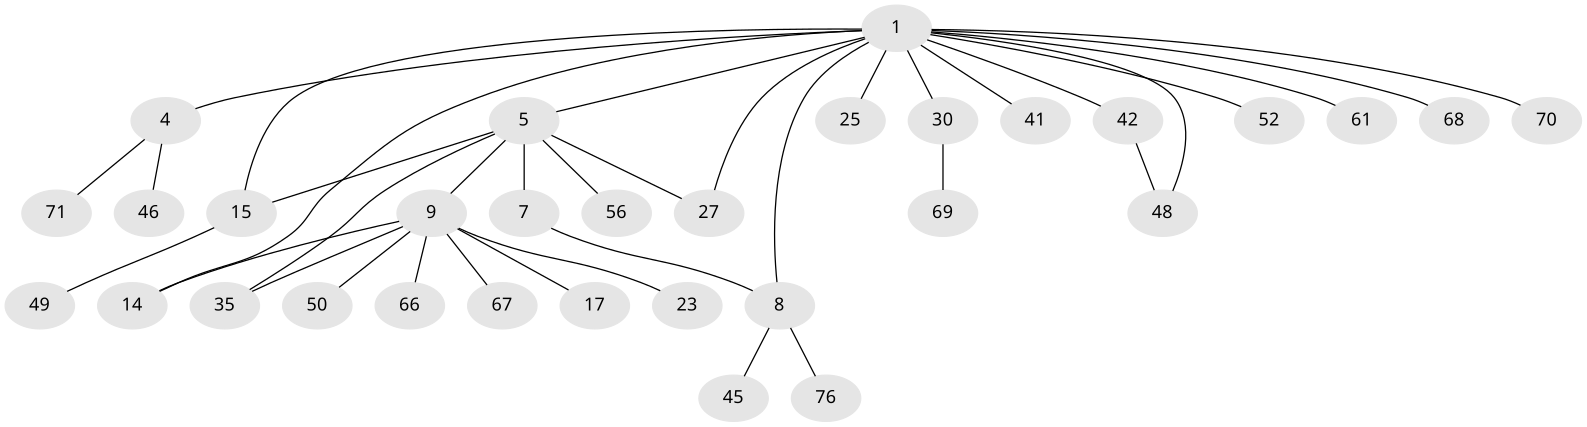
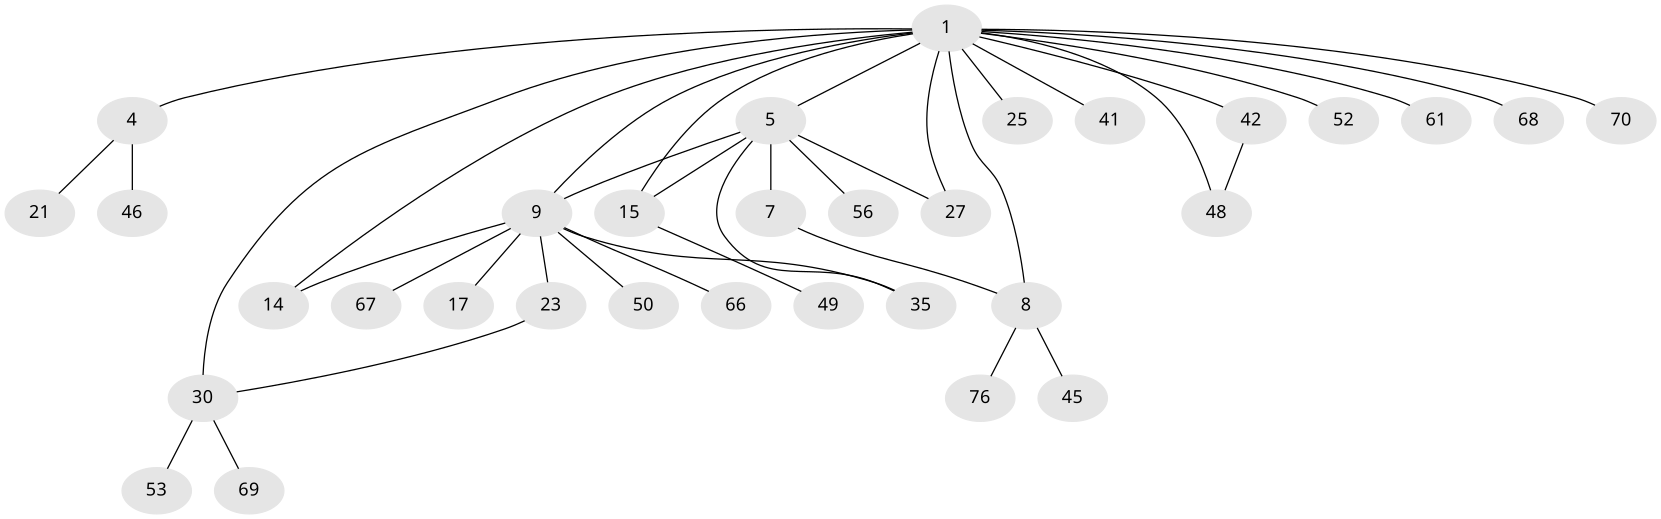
edge "1" -- "9": added
node "71": label "71" -> "21"
edge "23" -- "30": added
node "53": added
